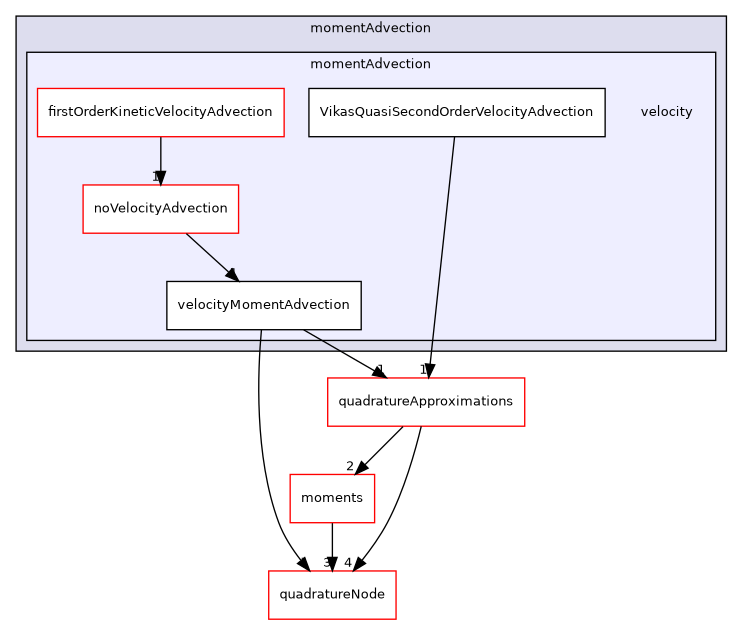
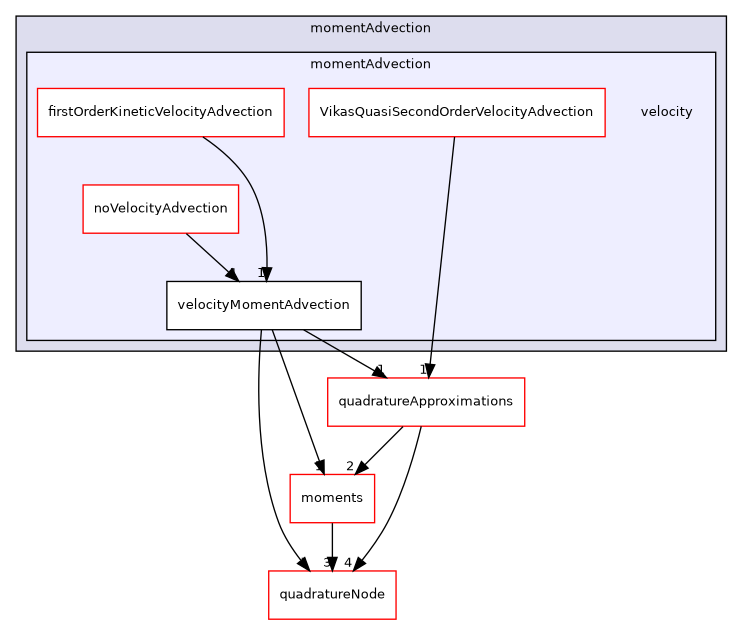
node "VikasQuasiSecondOrderVelocityAdvection": color black -> red
edge "firstOrderKineticVelocityAdvection" -> "noVelocityAdvection": now "firstOrderKineticVelocityAdvection" -> "velocityMomentAdvection"
edge "velocityMomentAdvection" -> "moments": added
